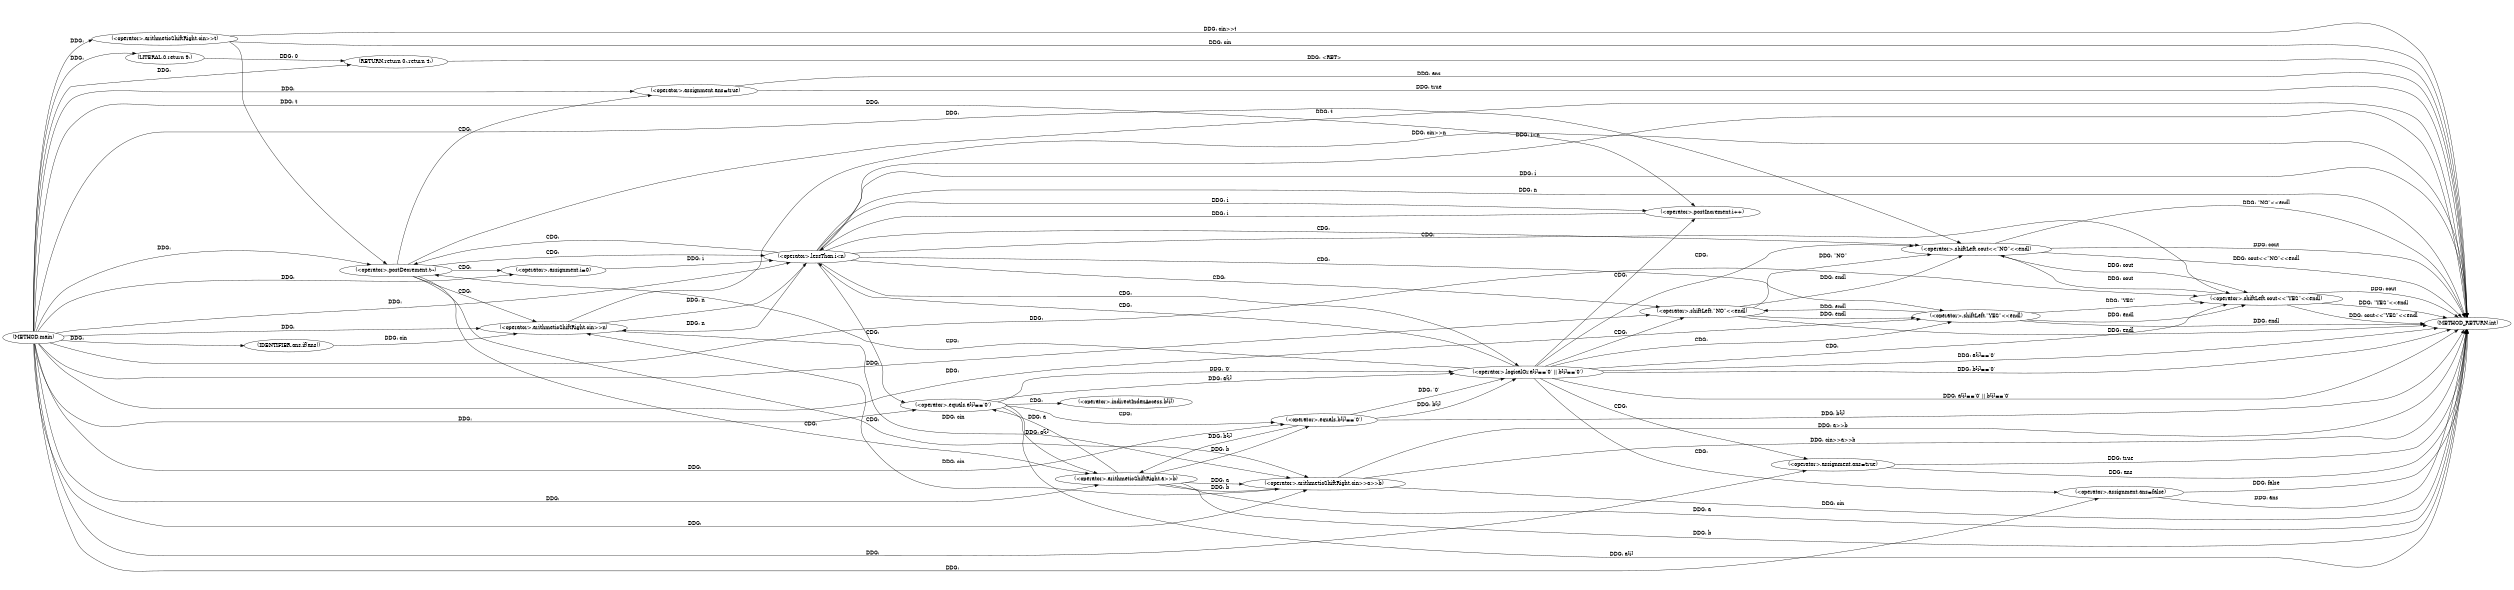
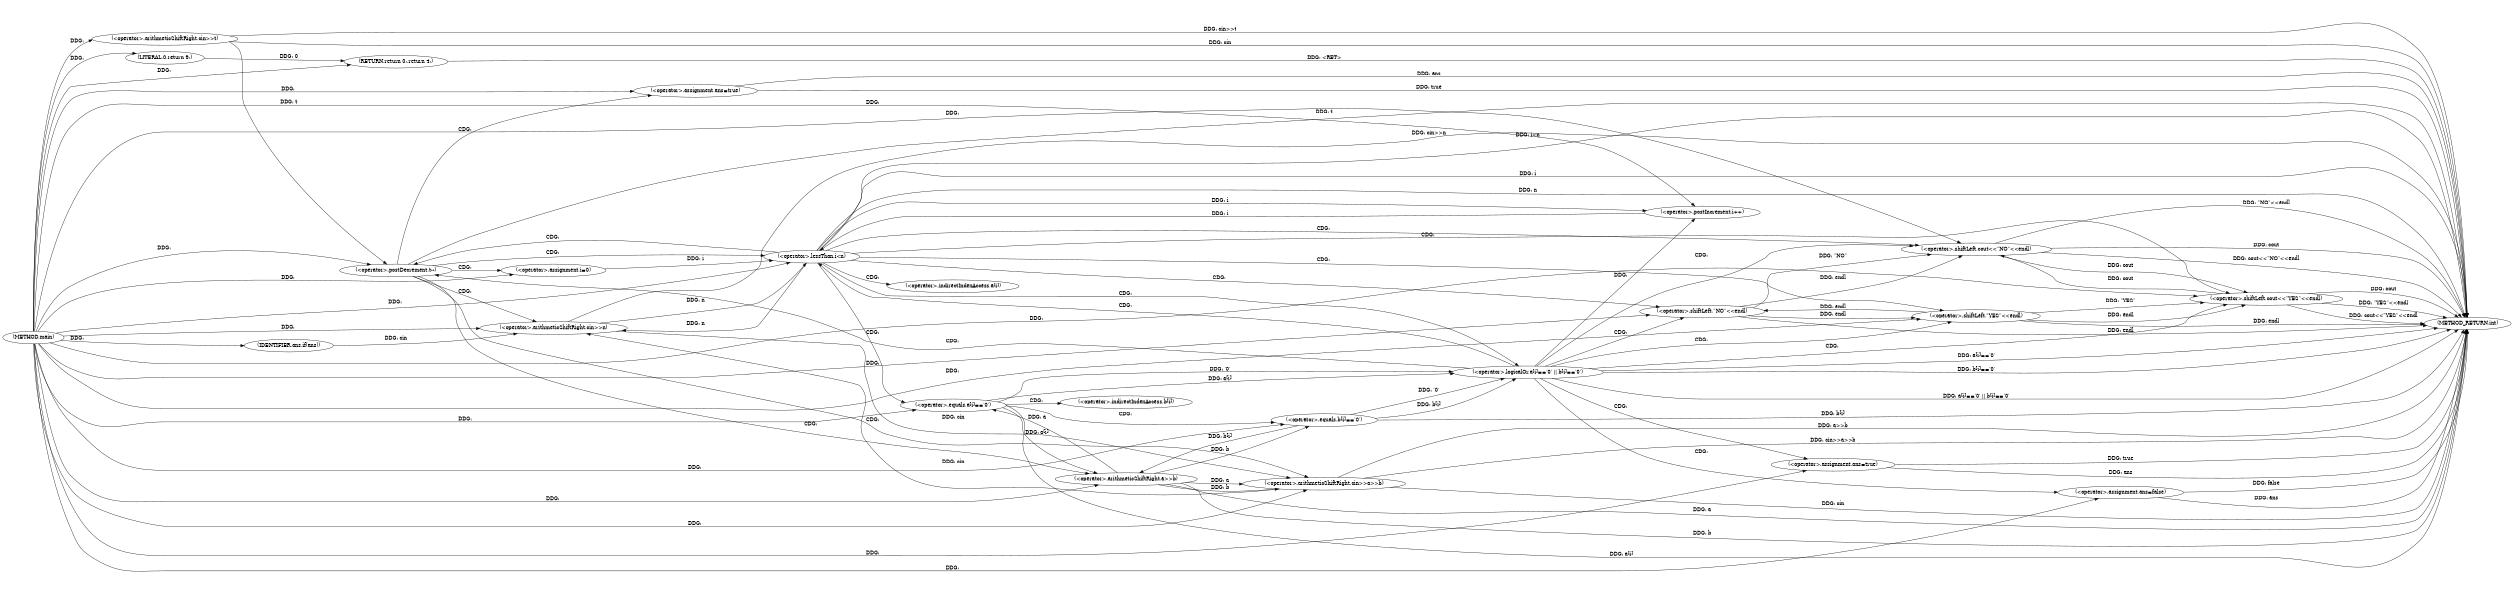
edge "(<operator>.logicalOr,a[i]=='0' || b[i]=='0')" -> "(<operator>.postIncrement,i++)": label "CDG: " -> "DDG: "
node "(<operator>.indirectIndexAccess,a[i])": added
